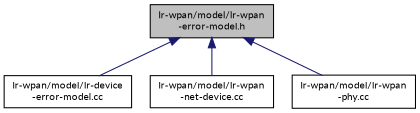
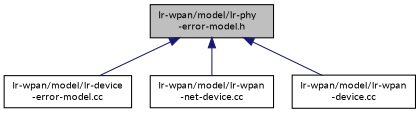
node "lr-wpan/model/lr-wpan -error-model.h": label "lr-wpan/model/lr-wpan -error-model.h" -> "lr-wpan/model/lr-phy -error-model.h"
node "lr-wpan/model/lr-wpan -phy.cc": label "lr-wpan/model/lr-wpan -phy.cc" -> "lr-wpan/model/lr-wpan -device.cc"
